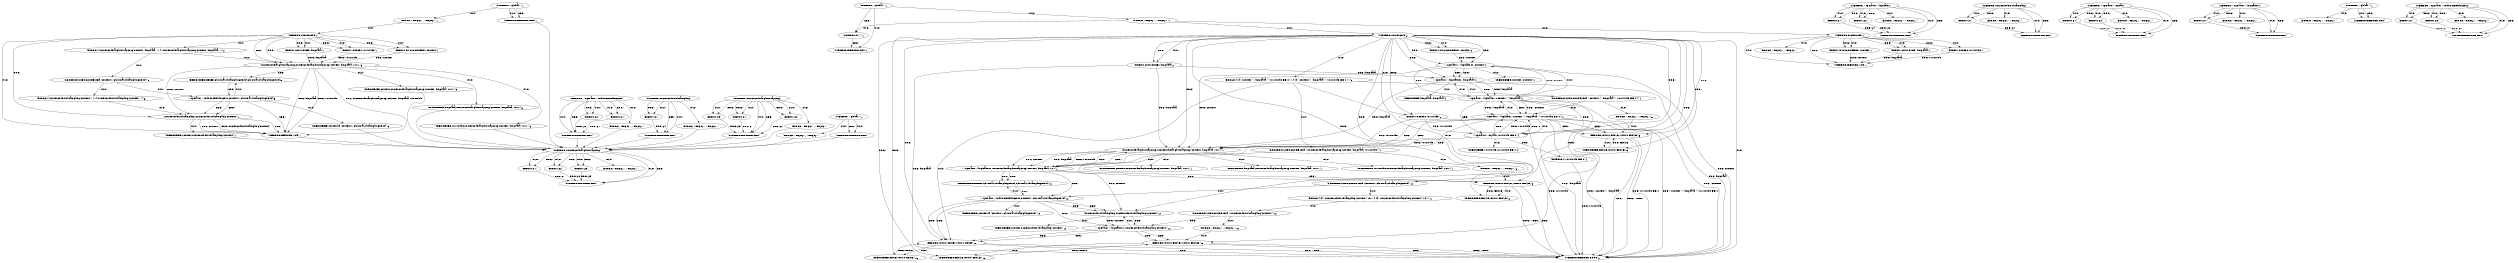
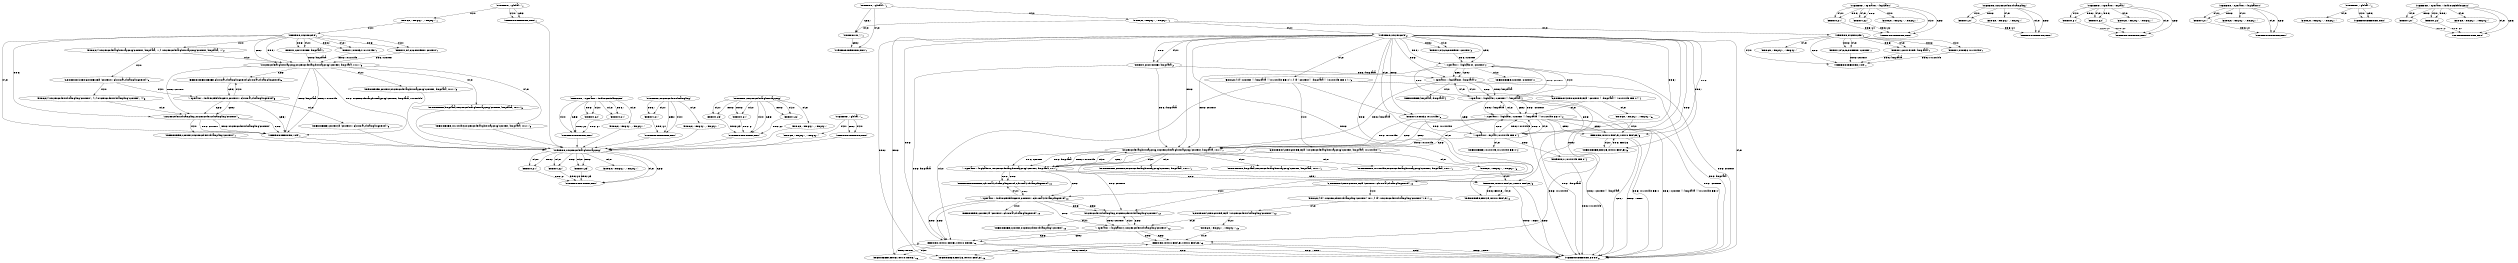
edge "(CONTROL_STRUCTURE,IF,if (!nsc_encode_subsampling(context)))" -> "(<operator>.logicalNot,!nsc_encode_subsampling(context))": label "DDG: " -> "AST: "
